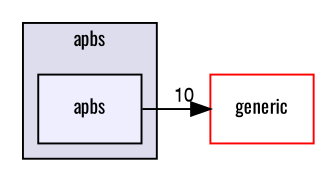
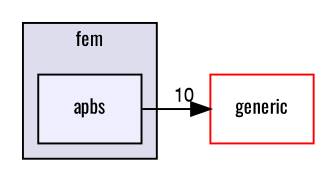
cluster "apbs": label "apbs" -> "fem"
